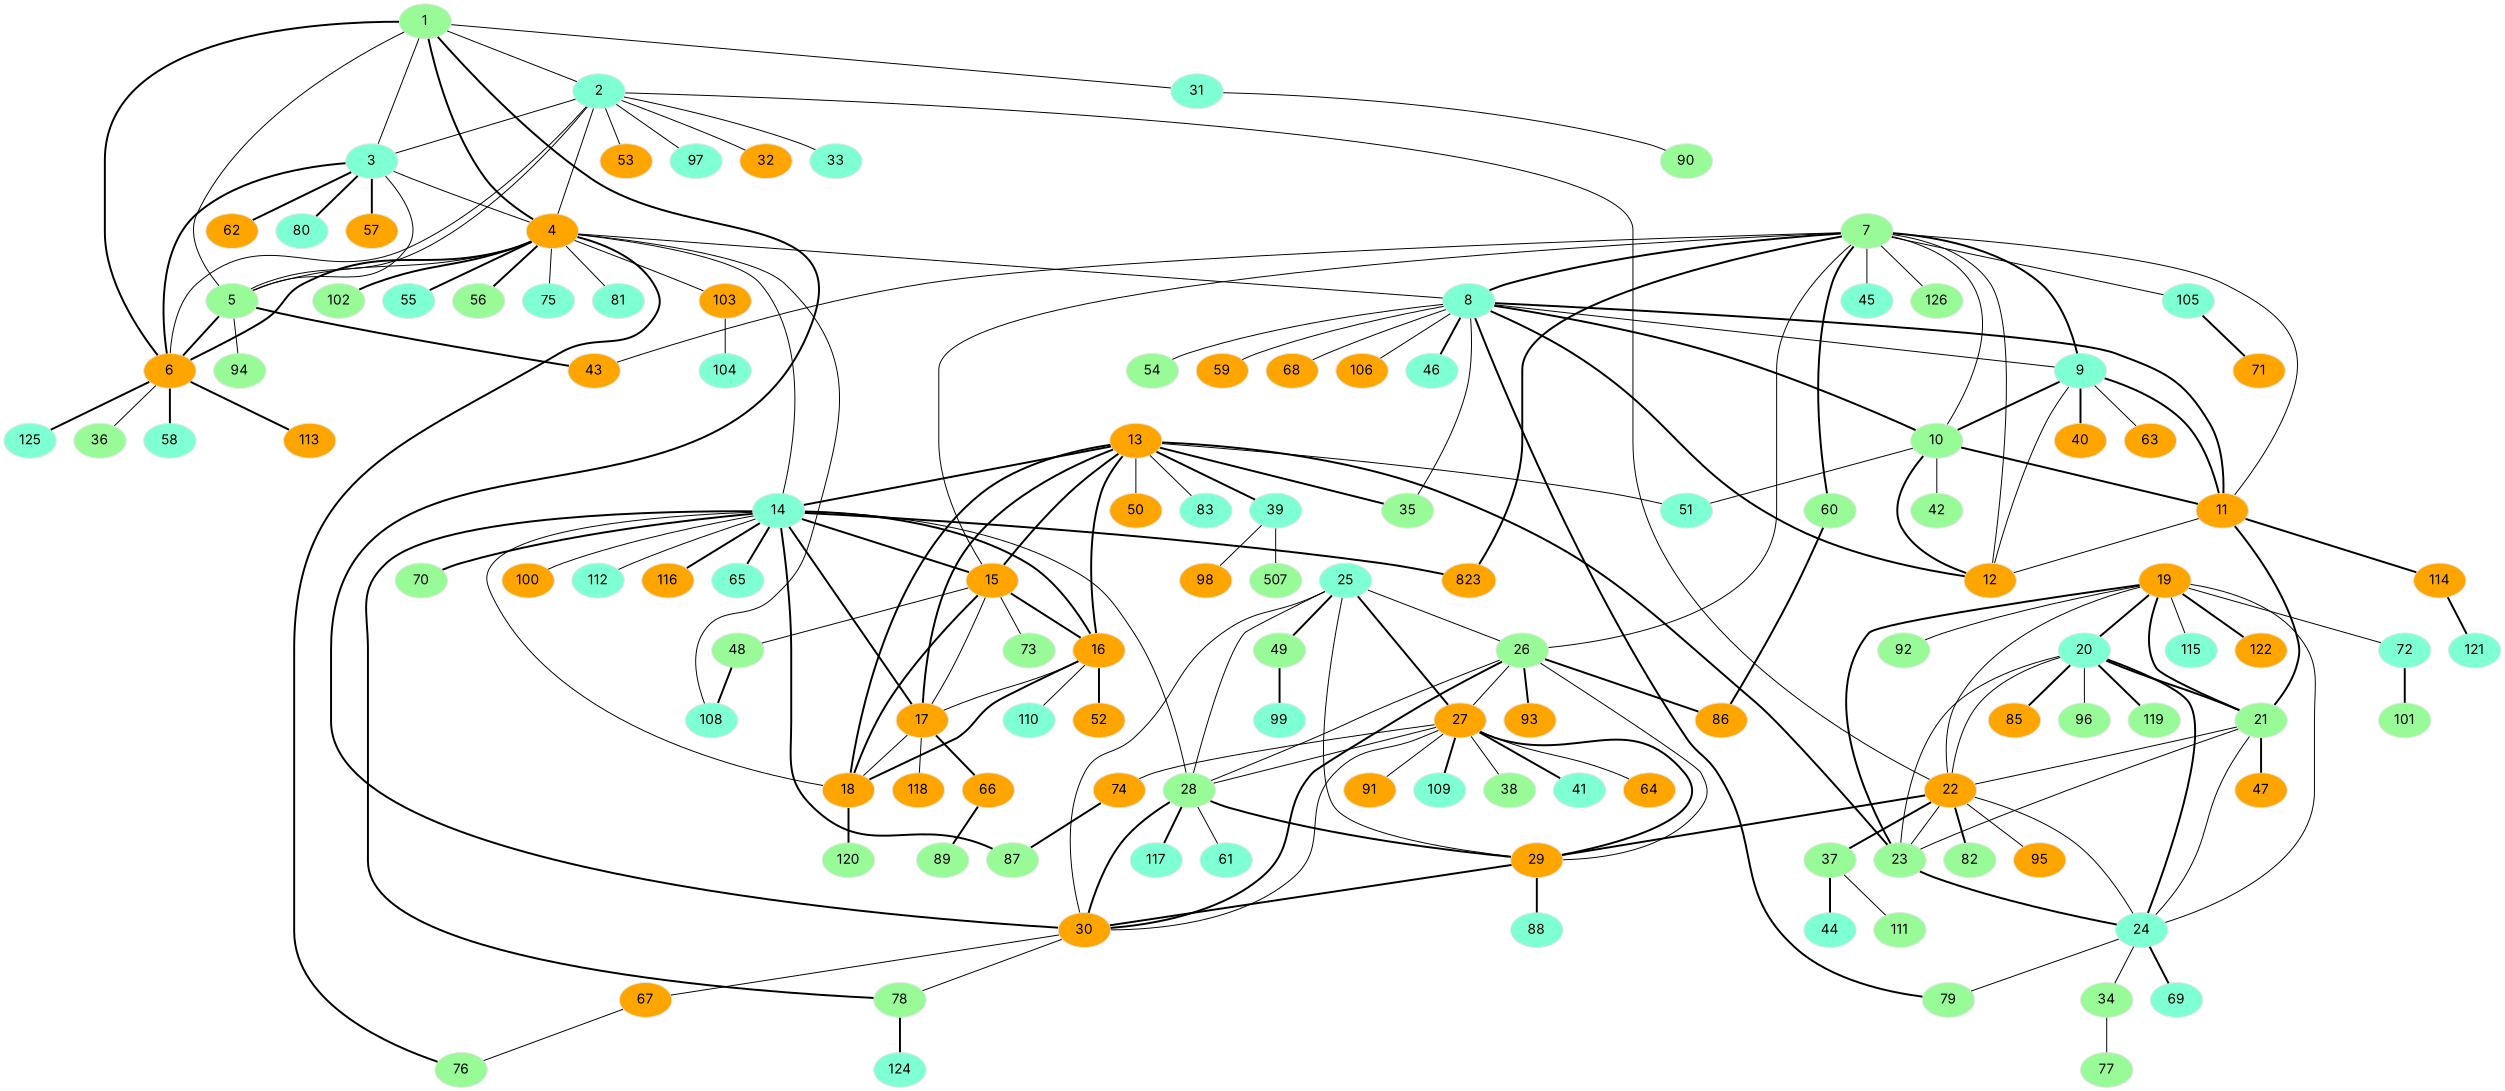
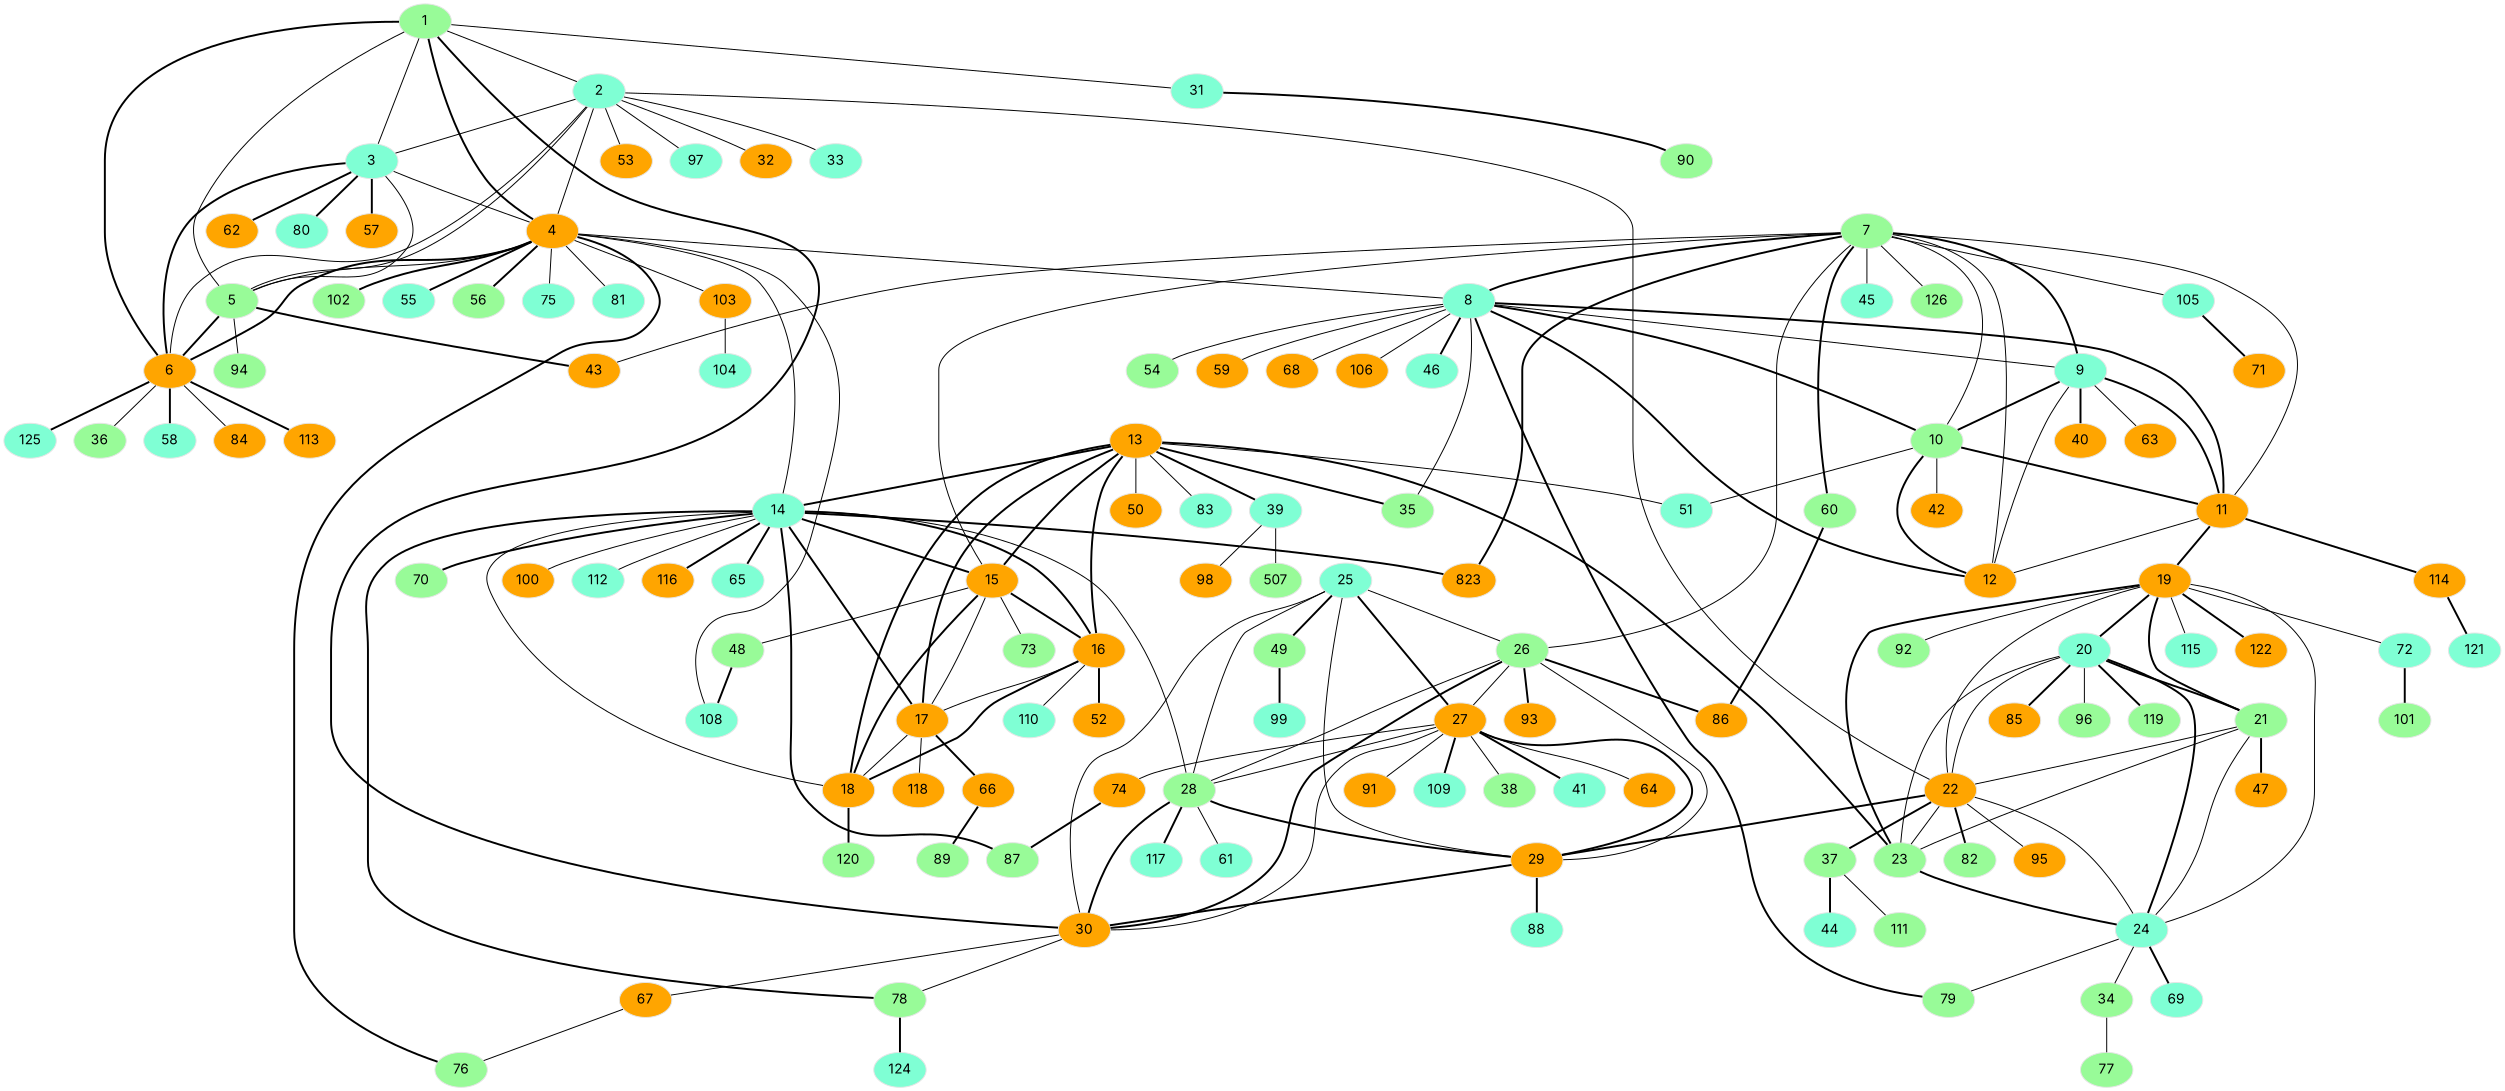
edge "31" -- "90": style solid -> bold
node "84": added
node "42": fillcolor palegreen -> orange
edge "11" -- "21": now "11" -- "19"
